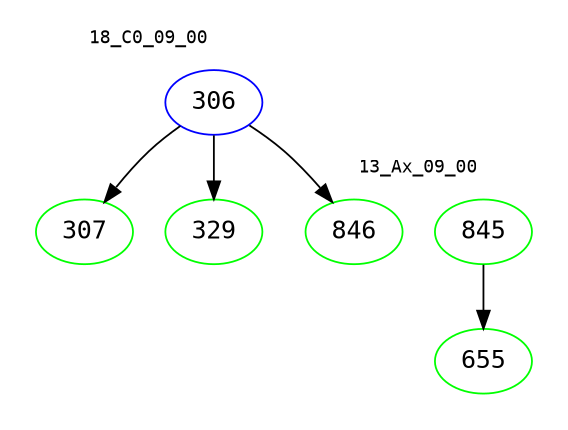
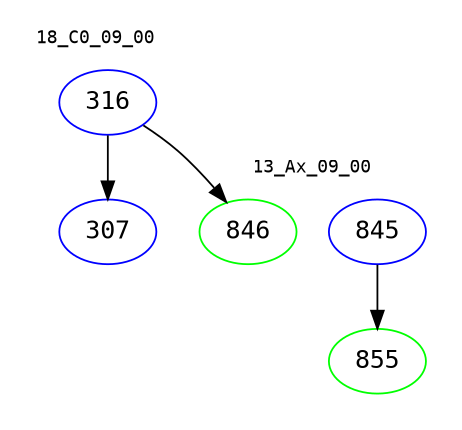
node "306": label "306" -> "316"
node "307": color green -> blue
node "329": removed
node "845": color green -> blue
node "655": label "655" -> "855"
